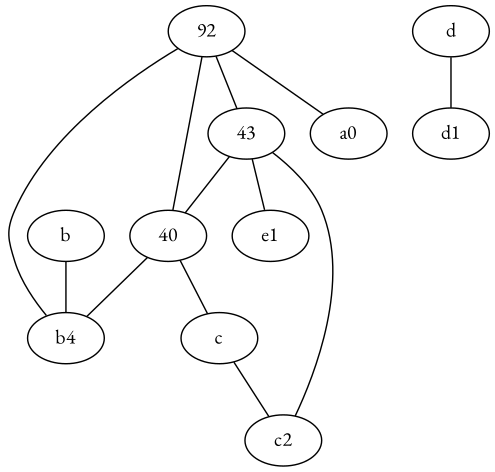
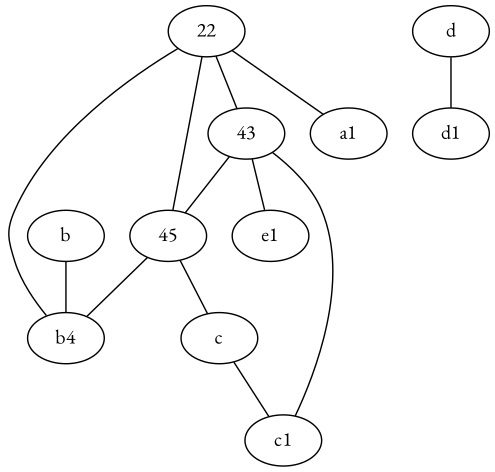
node "92": label "92" -> "22"
node "a0": label "a0" -> "a1"
node "40": label "40" -> "45"
node "c2": label "c2" -> "c1"
